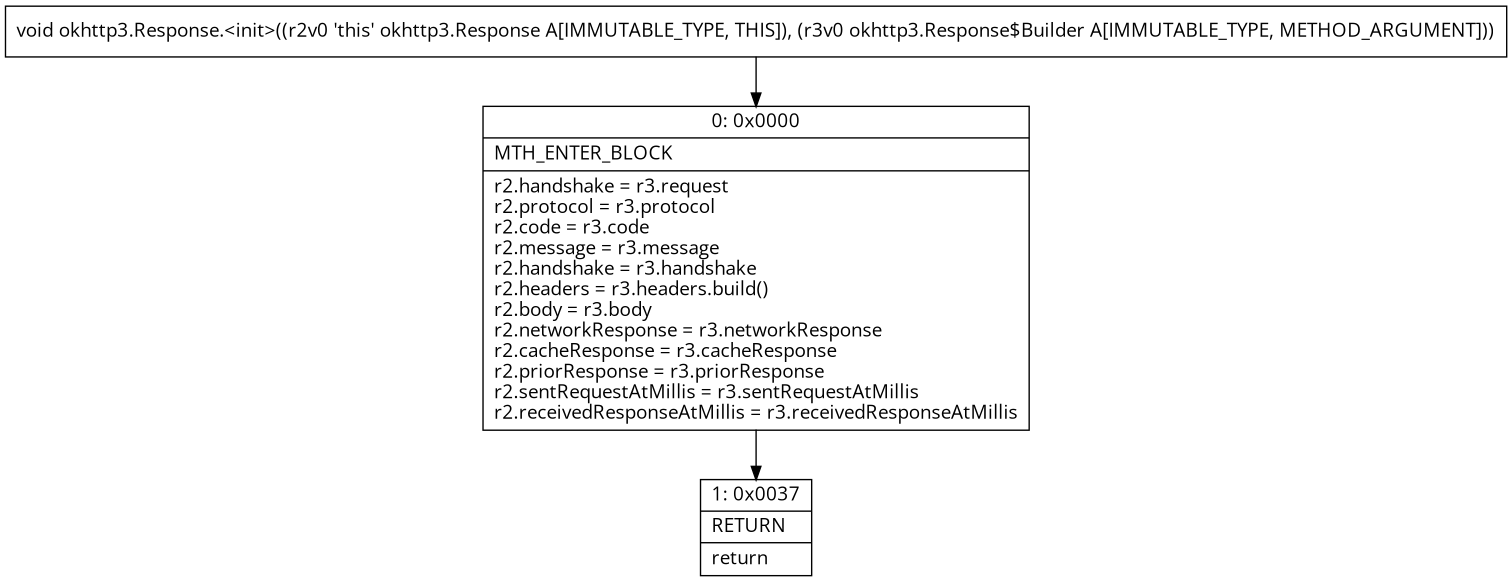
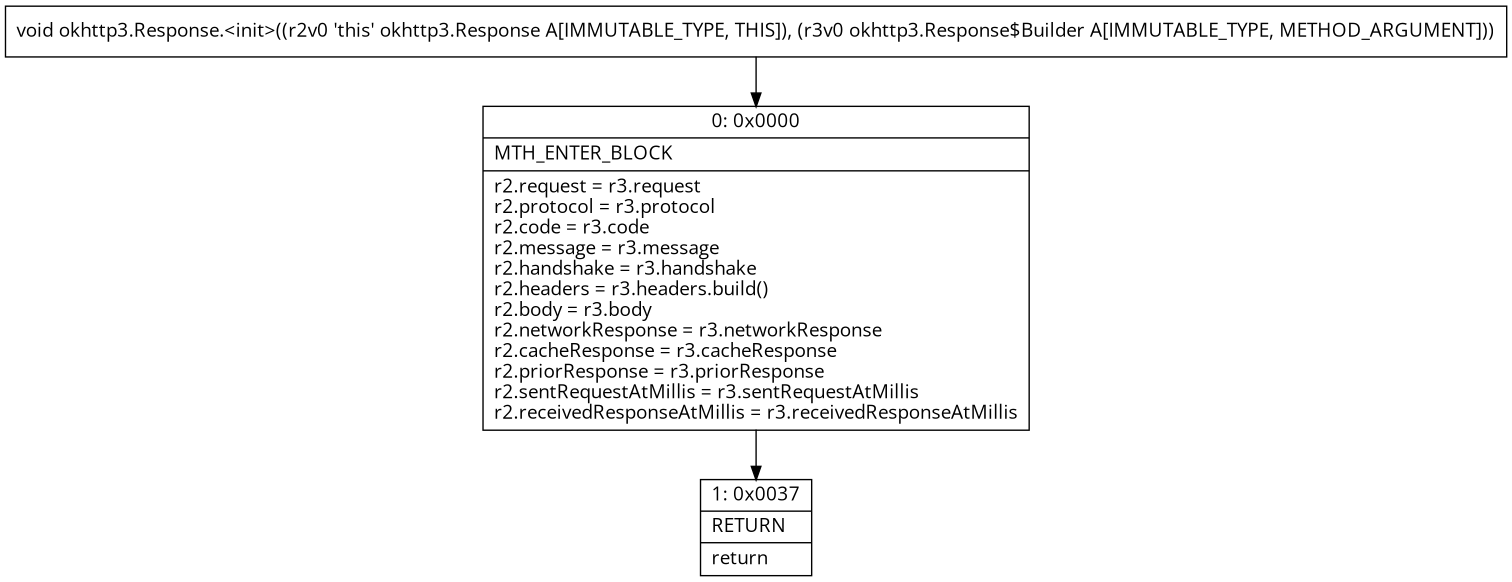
node "0: 0x0000": text "r2.handshake = r3.request" -> "r2.request = r3.request"
